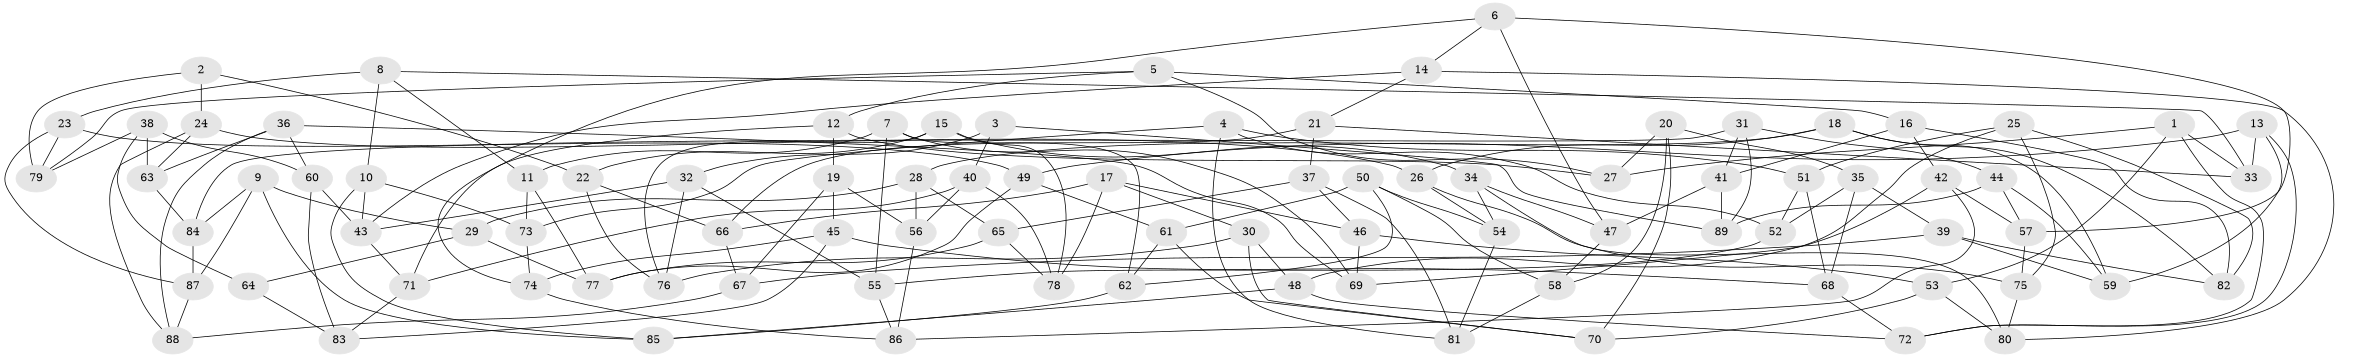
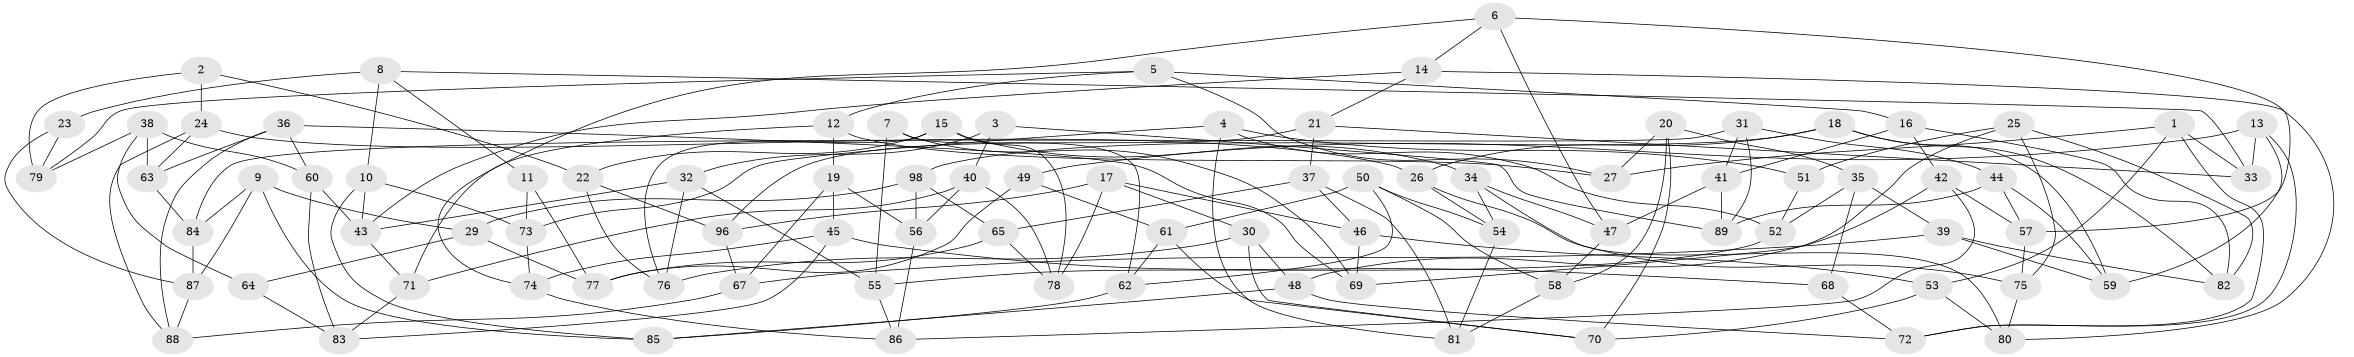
edge "23" -- "49": removed
edge "7" -- "11": removed
node "28": label "28" -> "98"
node "66": label "66" -> "96"
edge "51" -- "68": removed
